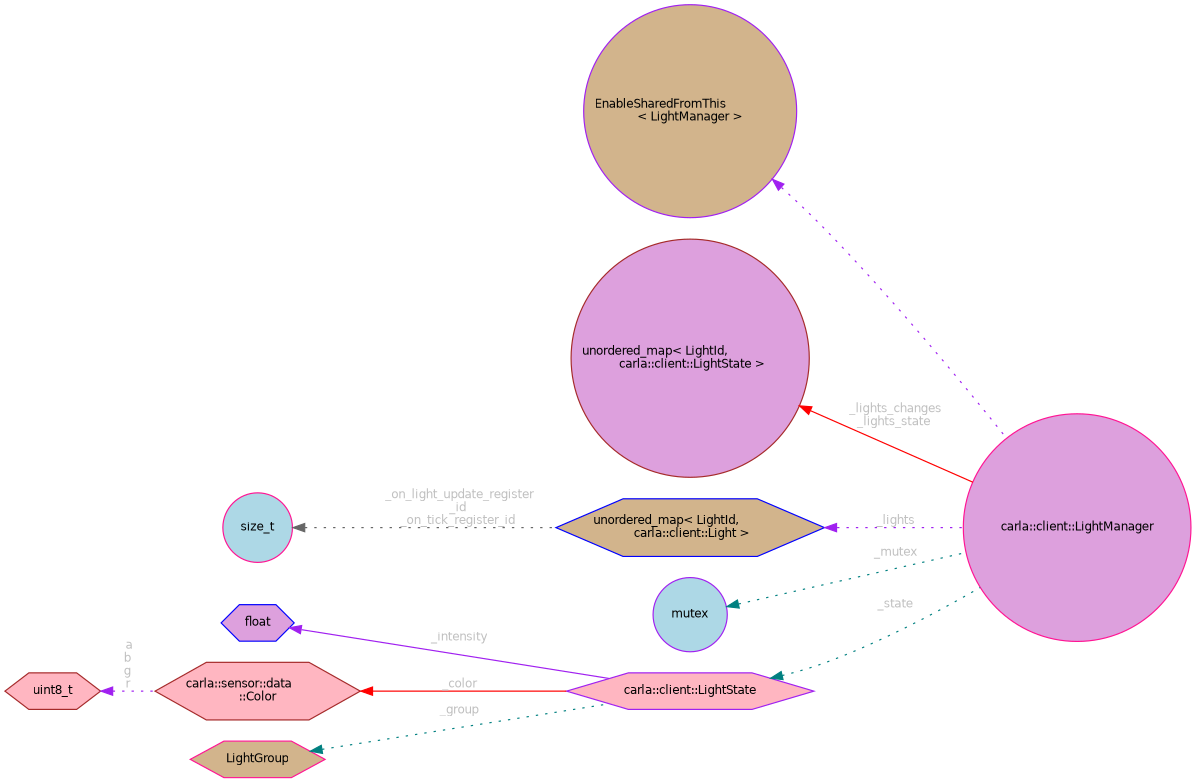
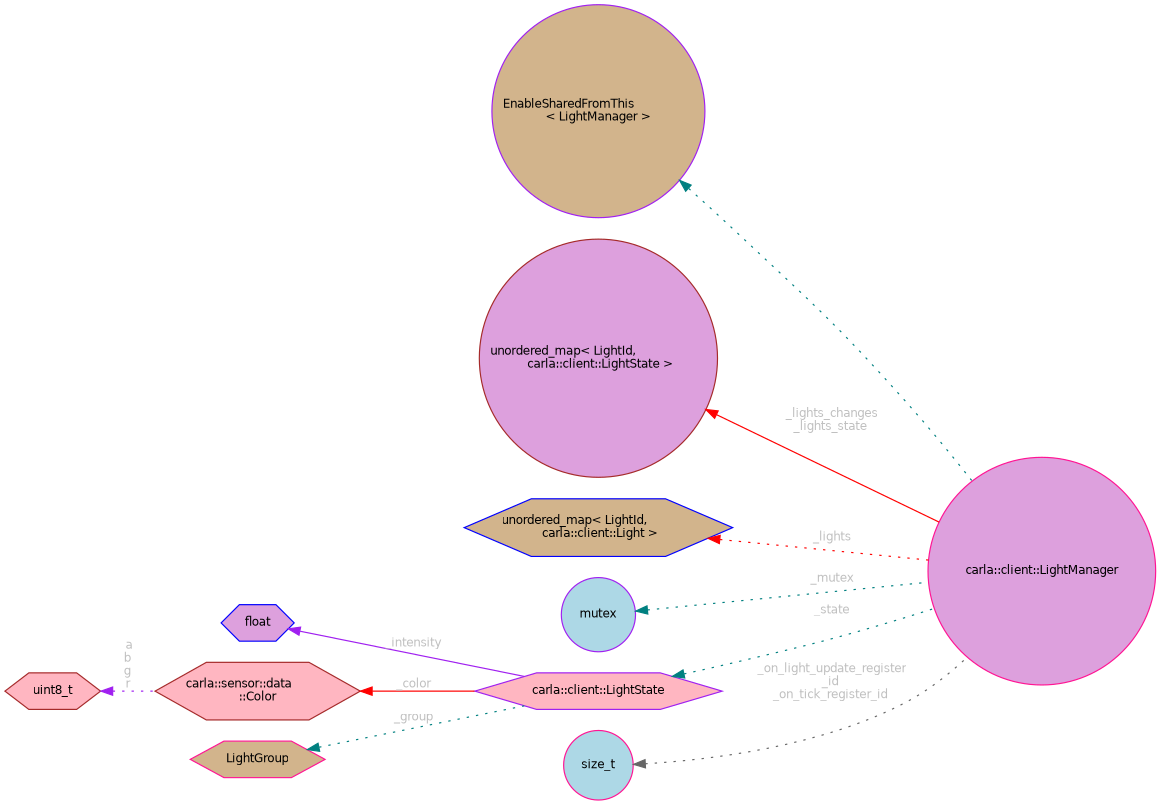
edge "carla::client::LightManager" -> "EnableSharedFromThis < LightManager >": color purple -> teal
edge "unordered_map< LightId, carla::client::Light >" -> "size_t": now "carla::client::LightManager" -> "size_t"
edge "carla::client::LightManager" -> "unordered_map< LightId, carla::client::Light >": color purple -> red
